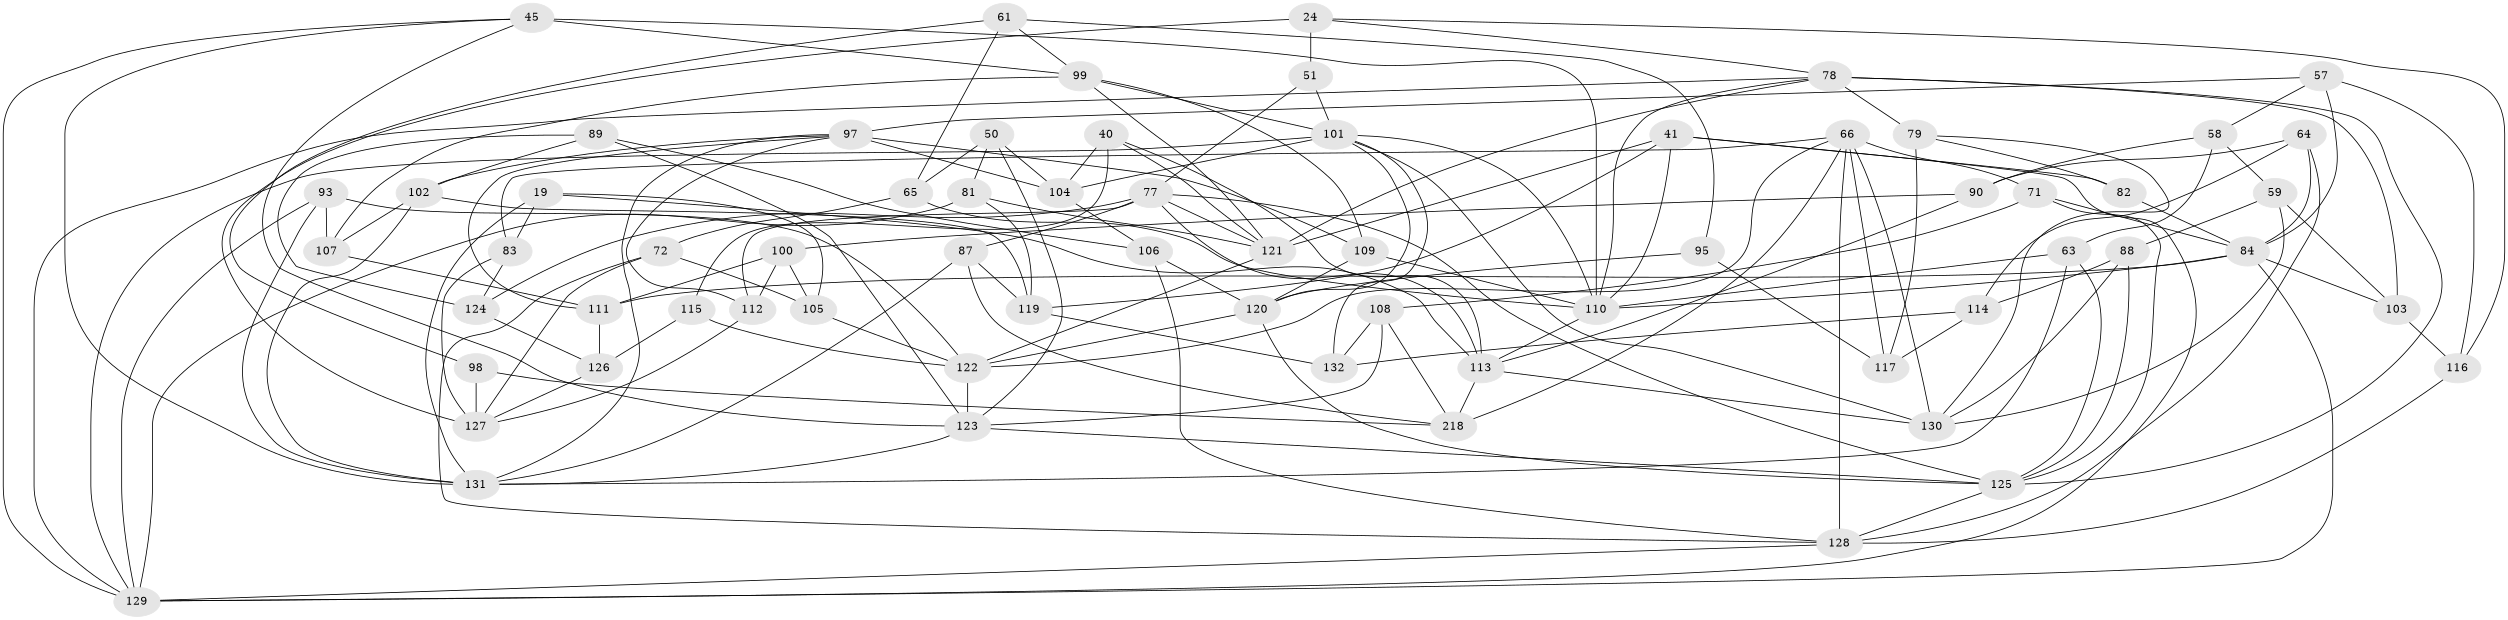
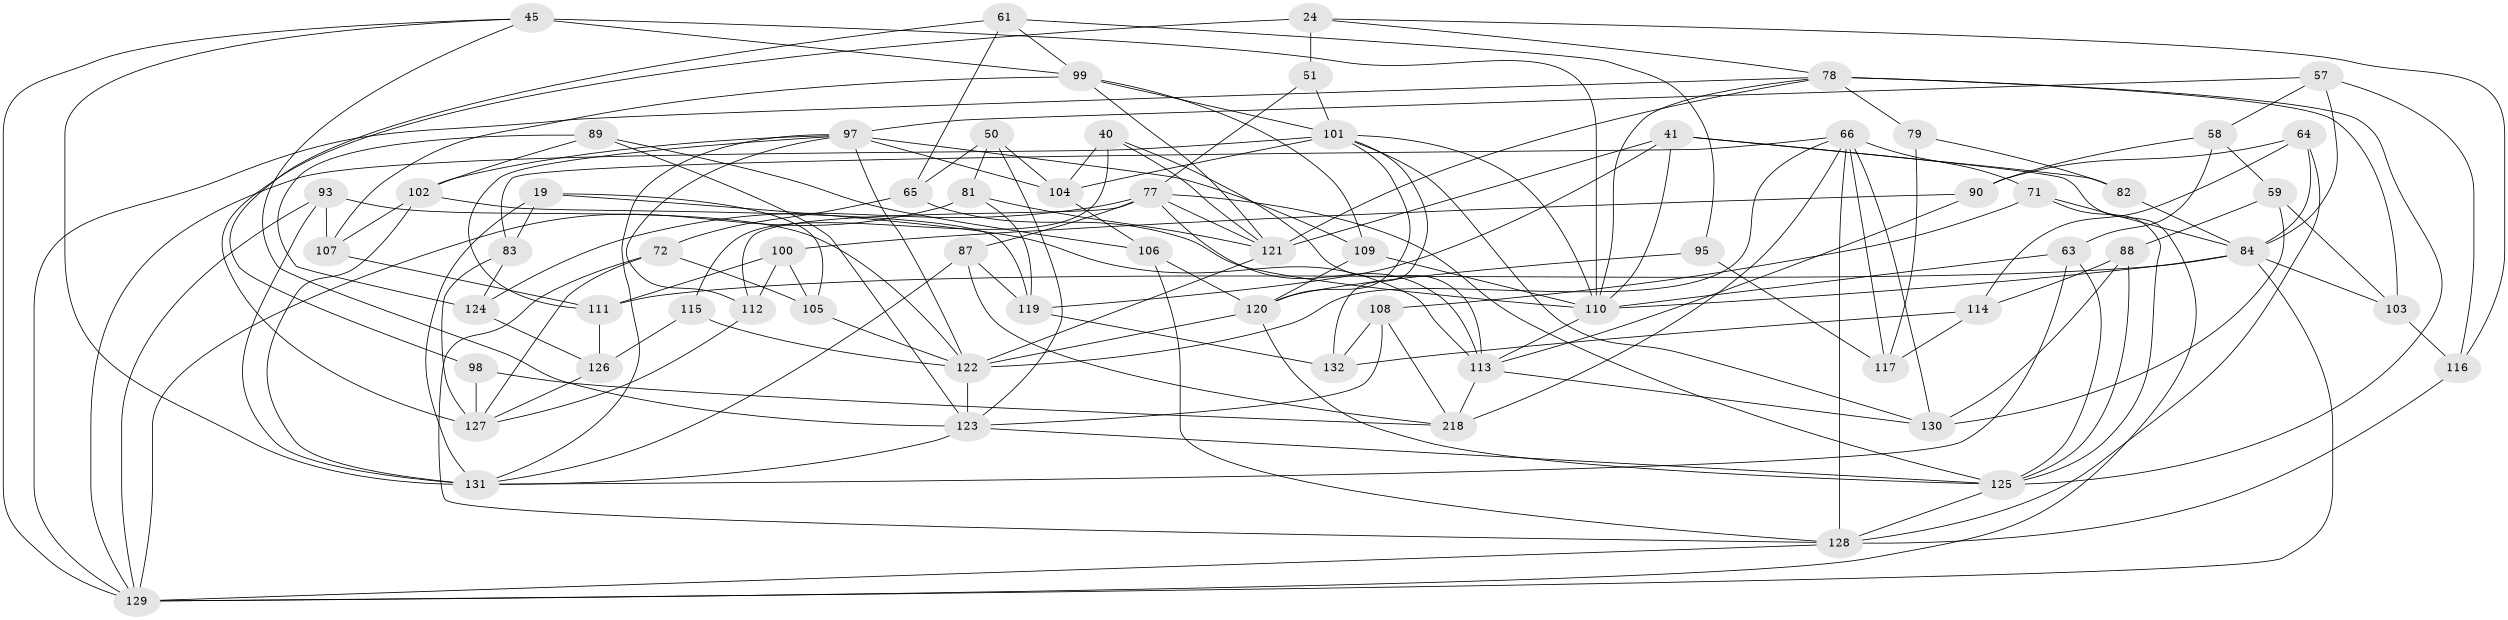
edge "79" -- "130": removed
edge "97" -- "122": added
